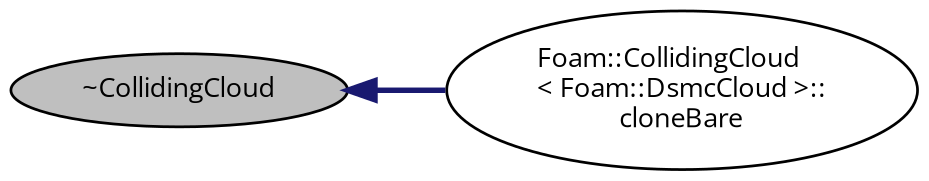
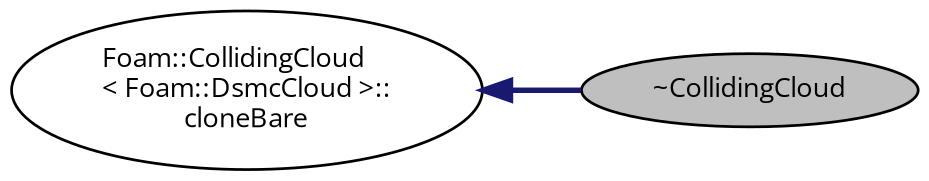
edge "Foam::CollidingCloud < Foam::DsmcCloud >:: cloneBare" -> "~CollidingCloud": reversed
